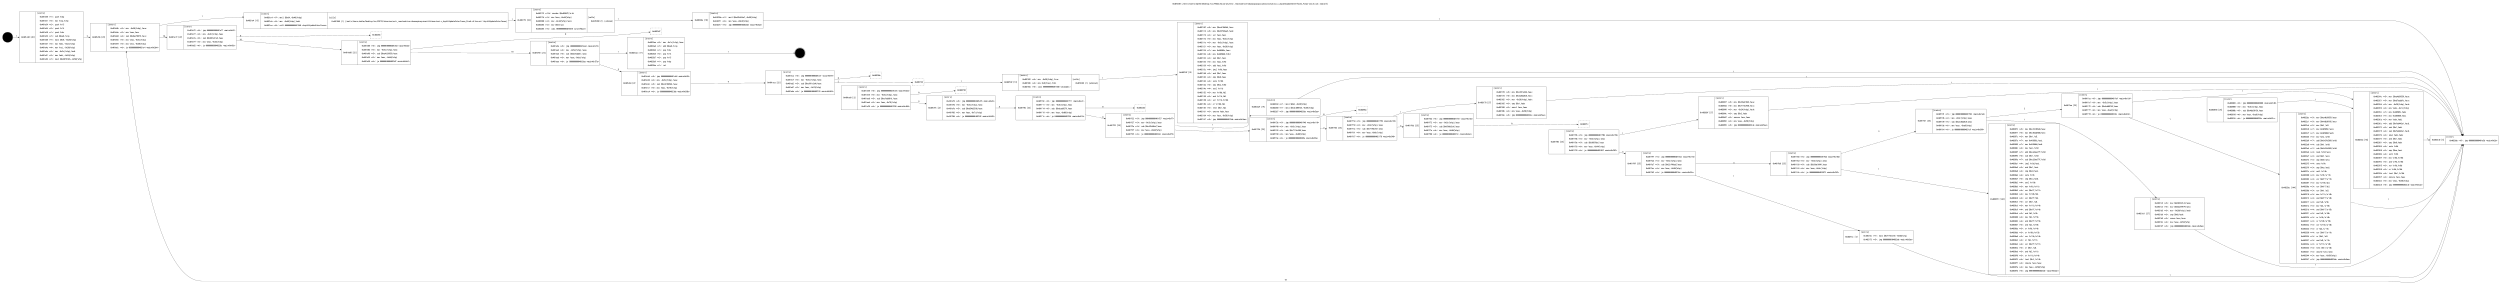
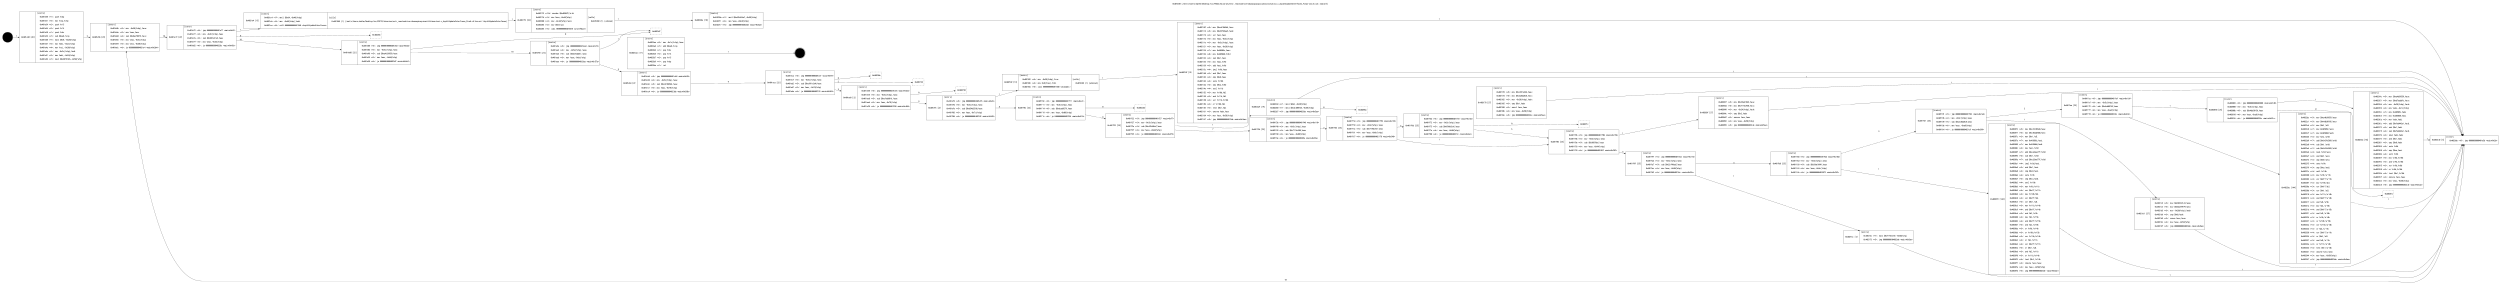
edge "0x401e5b [23]" -> "0x4021e4 [15]": now "0x401e72 [22]" -> "0x4021e4 [15]"
edge "0x401e9e [22]" -> "0x4023aa [17]": now "0x401e9e [22]" -> "0x4023d7"
edge "0x402193" -> "0x402102 [13]": now "0x401ef6 [22]" -> "0x402102 [13]"
edge "0x401eca [22]" -> "0x401ee0 [22]": added, label "9"
edge "0x401fea [25]" -> "0x40234c [94]": now "0x401fea [25]" -> "0x402003 [25]"
edge "0x401f54 [25]" -> "0x402178 [27]": now "0x401f54 [25]" -> "0x401f86 [25]"
edge "0x401f3b [25]" -> "0x40205a": now "0x4022a9 [19]" -> "0x40205a"
edge "0x401f6d [25]" -> "0x401f86 [25]": added, label "6"
node "0x40201c": added
edge "0x402072 [144]" -> "0x4023de [5]": added, label "1"
